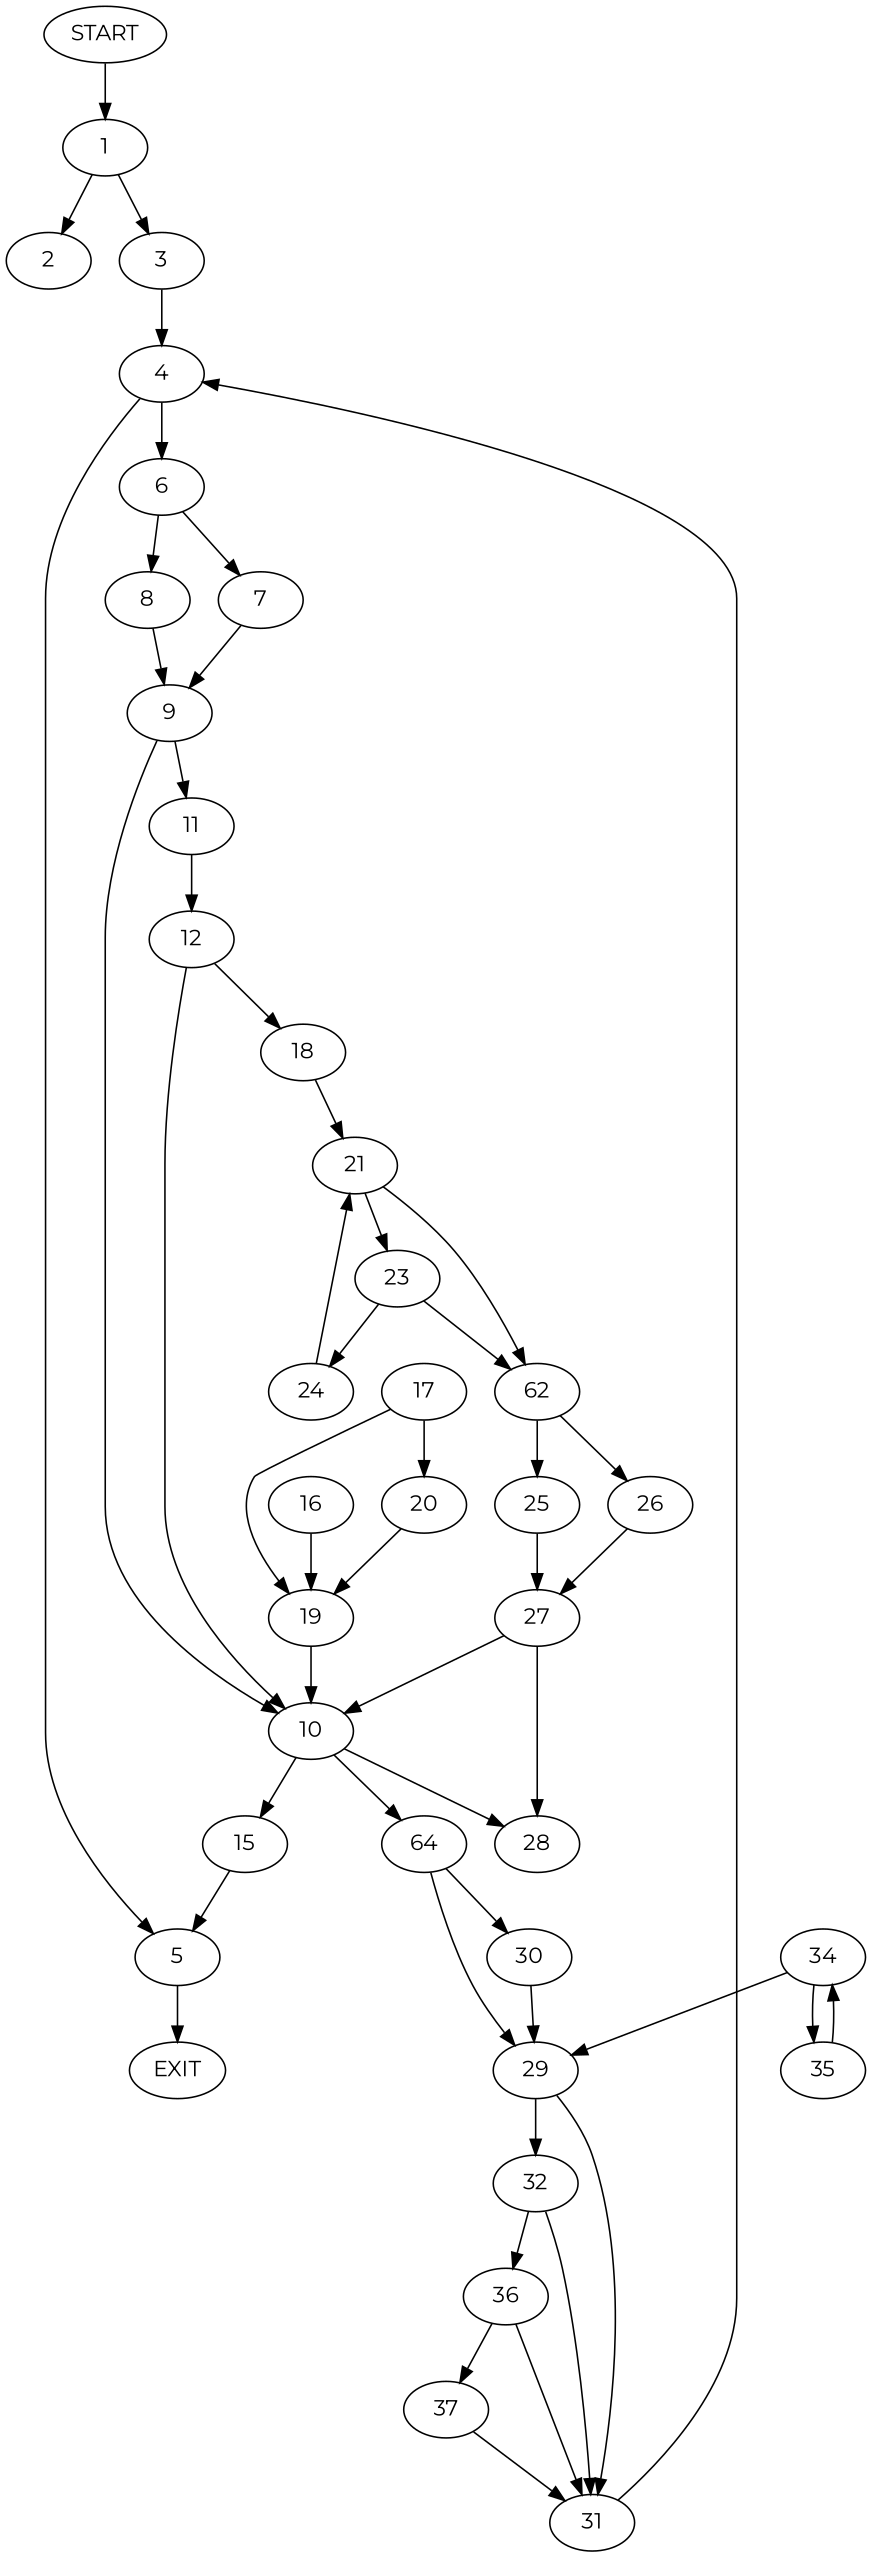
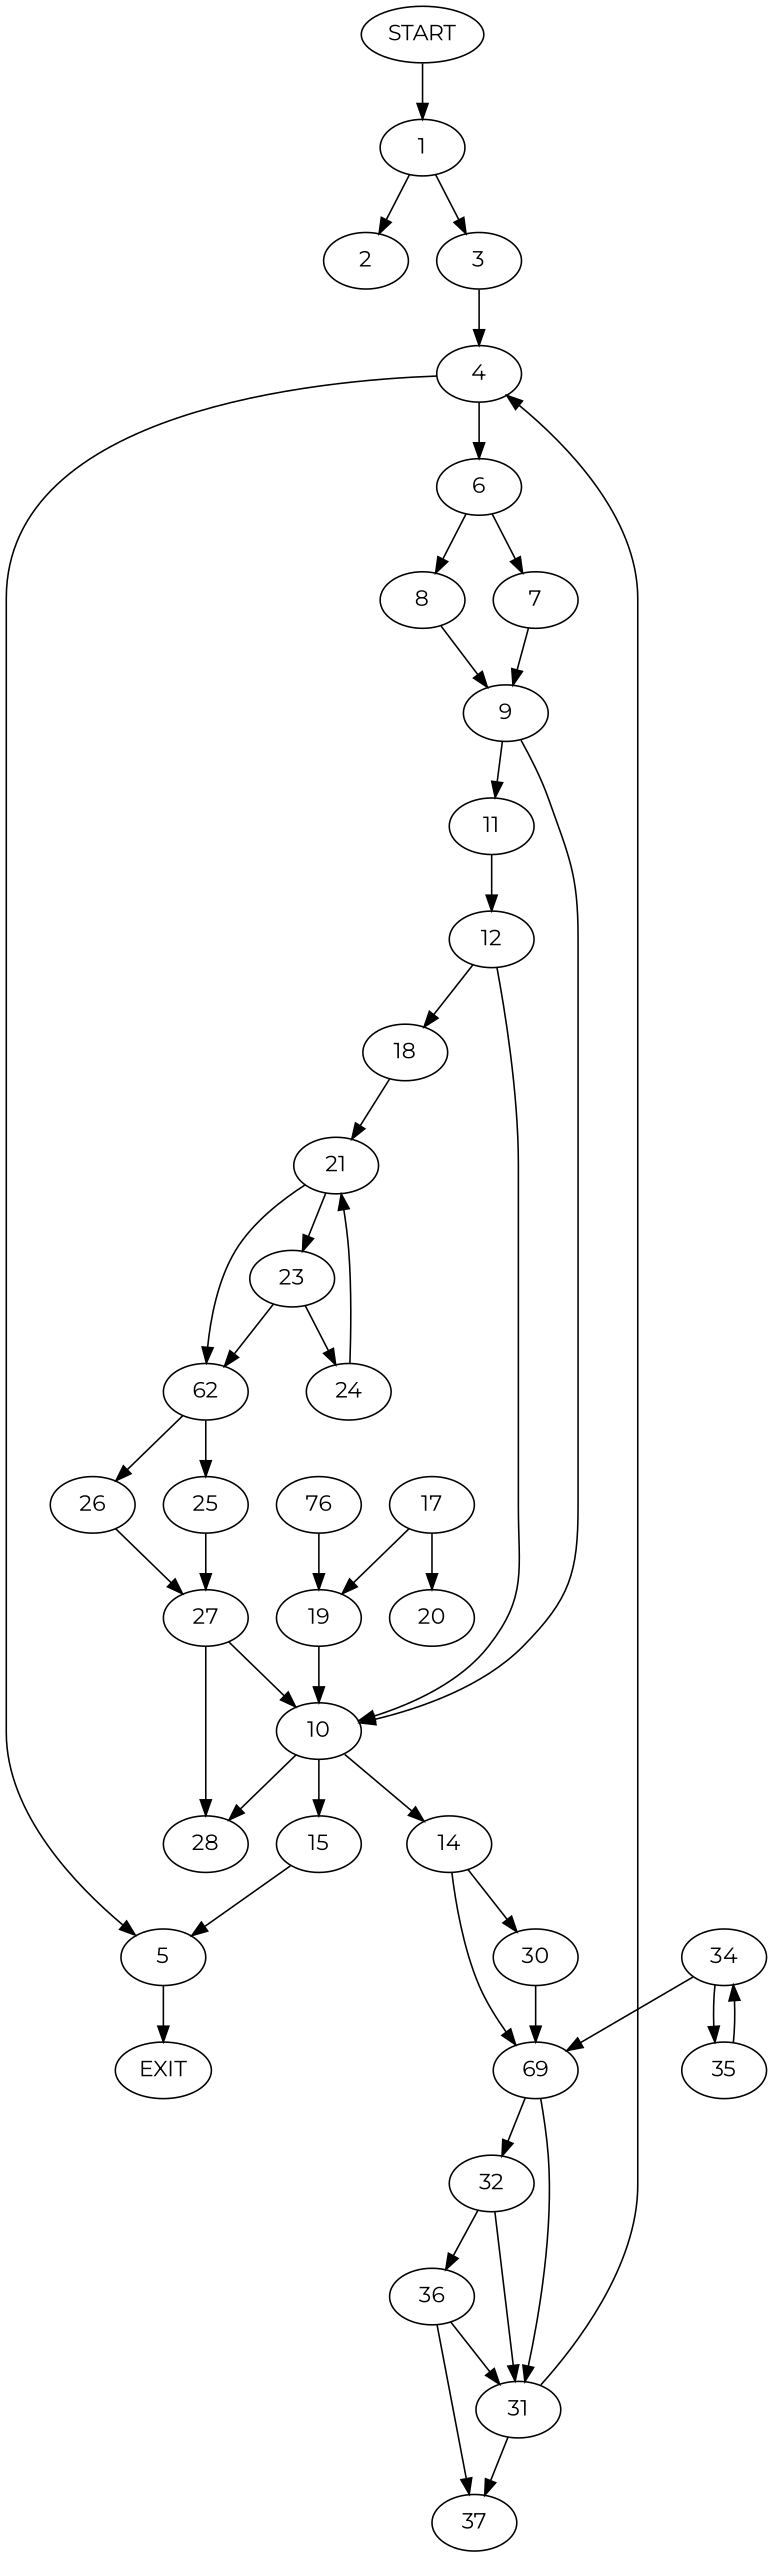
node "16": label "16" -> "76"
edge "20" -> "19": removed
node "64": label "64" -> "14"
node "29": label "29" -> "69"
edge "37" -> "31": reversed
